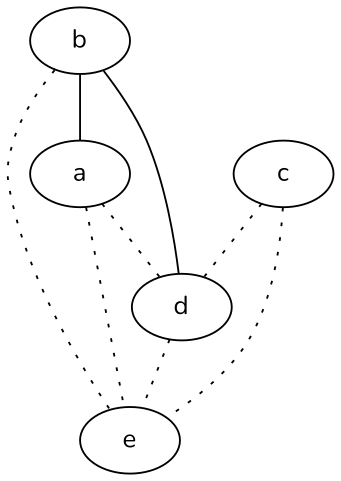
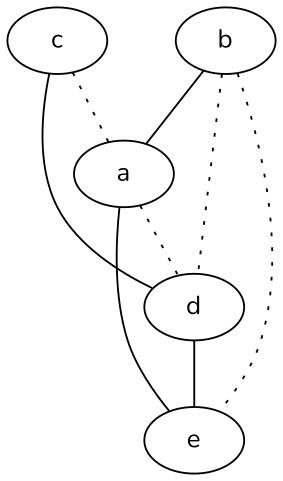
edge "b" -- "d": style solid -> dotted
edge "c" -- "d": style dotted -> solid
edge "a" -- "e": style dotted -> solid
edge "c" -- "e": now "c" -- "a"
edge "d" -- "e": style dotted -> solid
